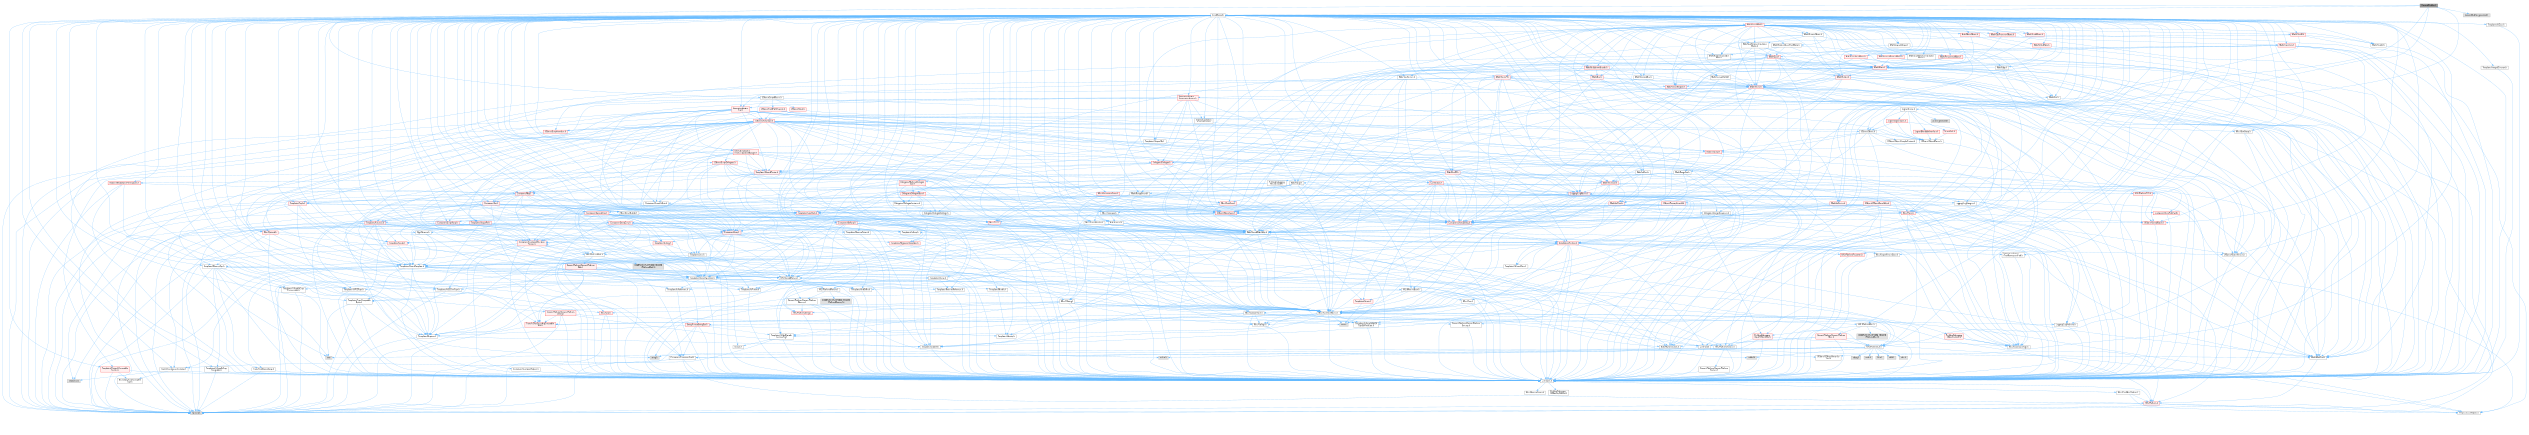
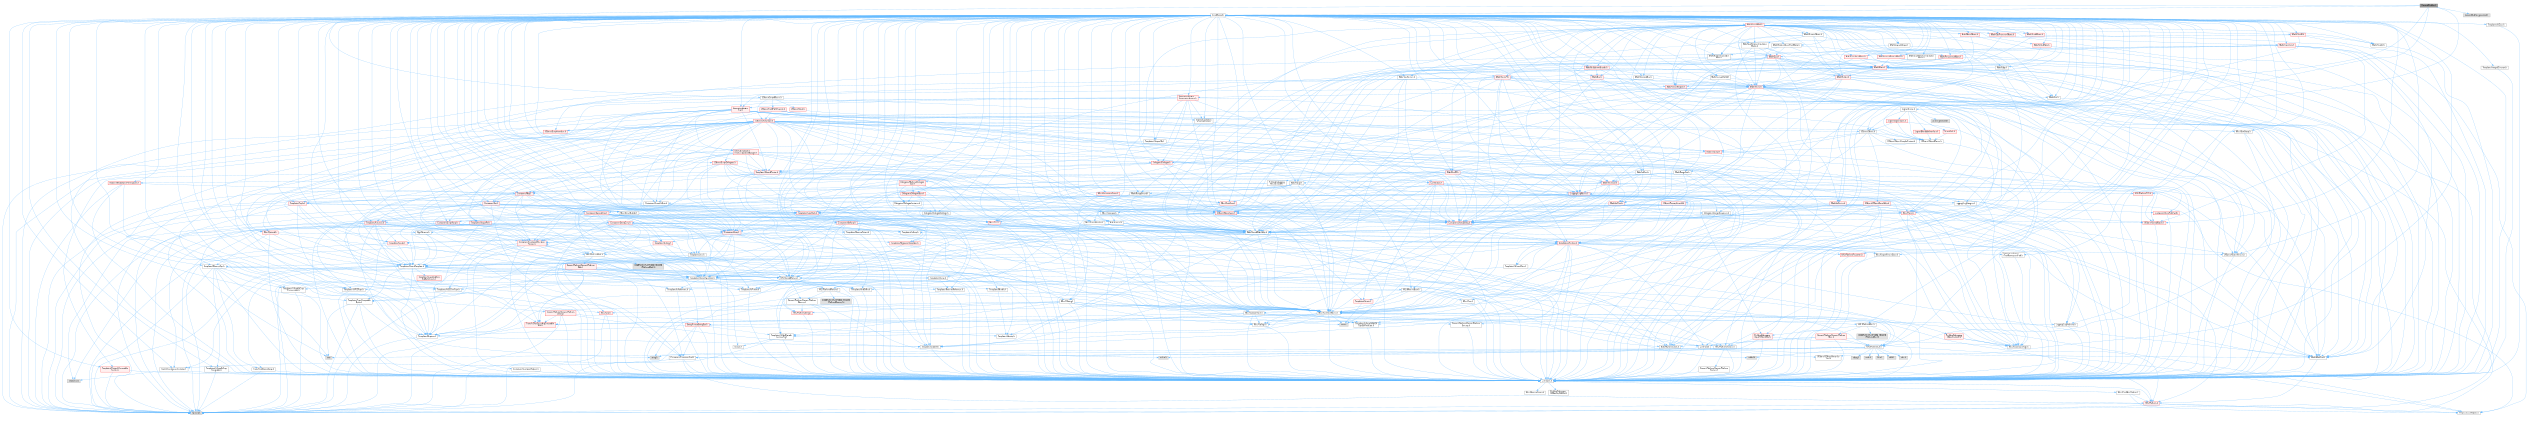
edge "Internationalization /Text.h" -> "UObject/UnrealType.h": now "Internationalization /Text.h" -> "Internationalization /CulturePointer.h"
node "Templates/CopyQualifiers AndRefsFromTo.h": added
node "Misc/StaticAssertComplete Type.h": removed
